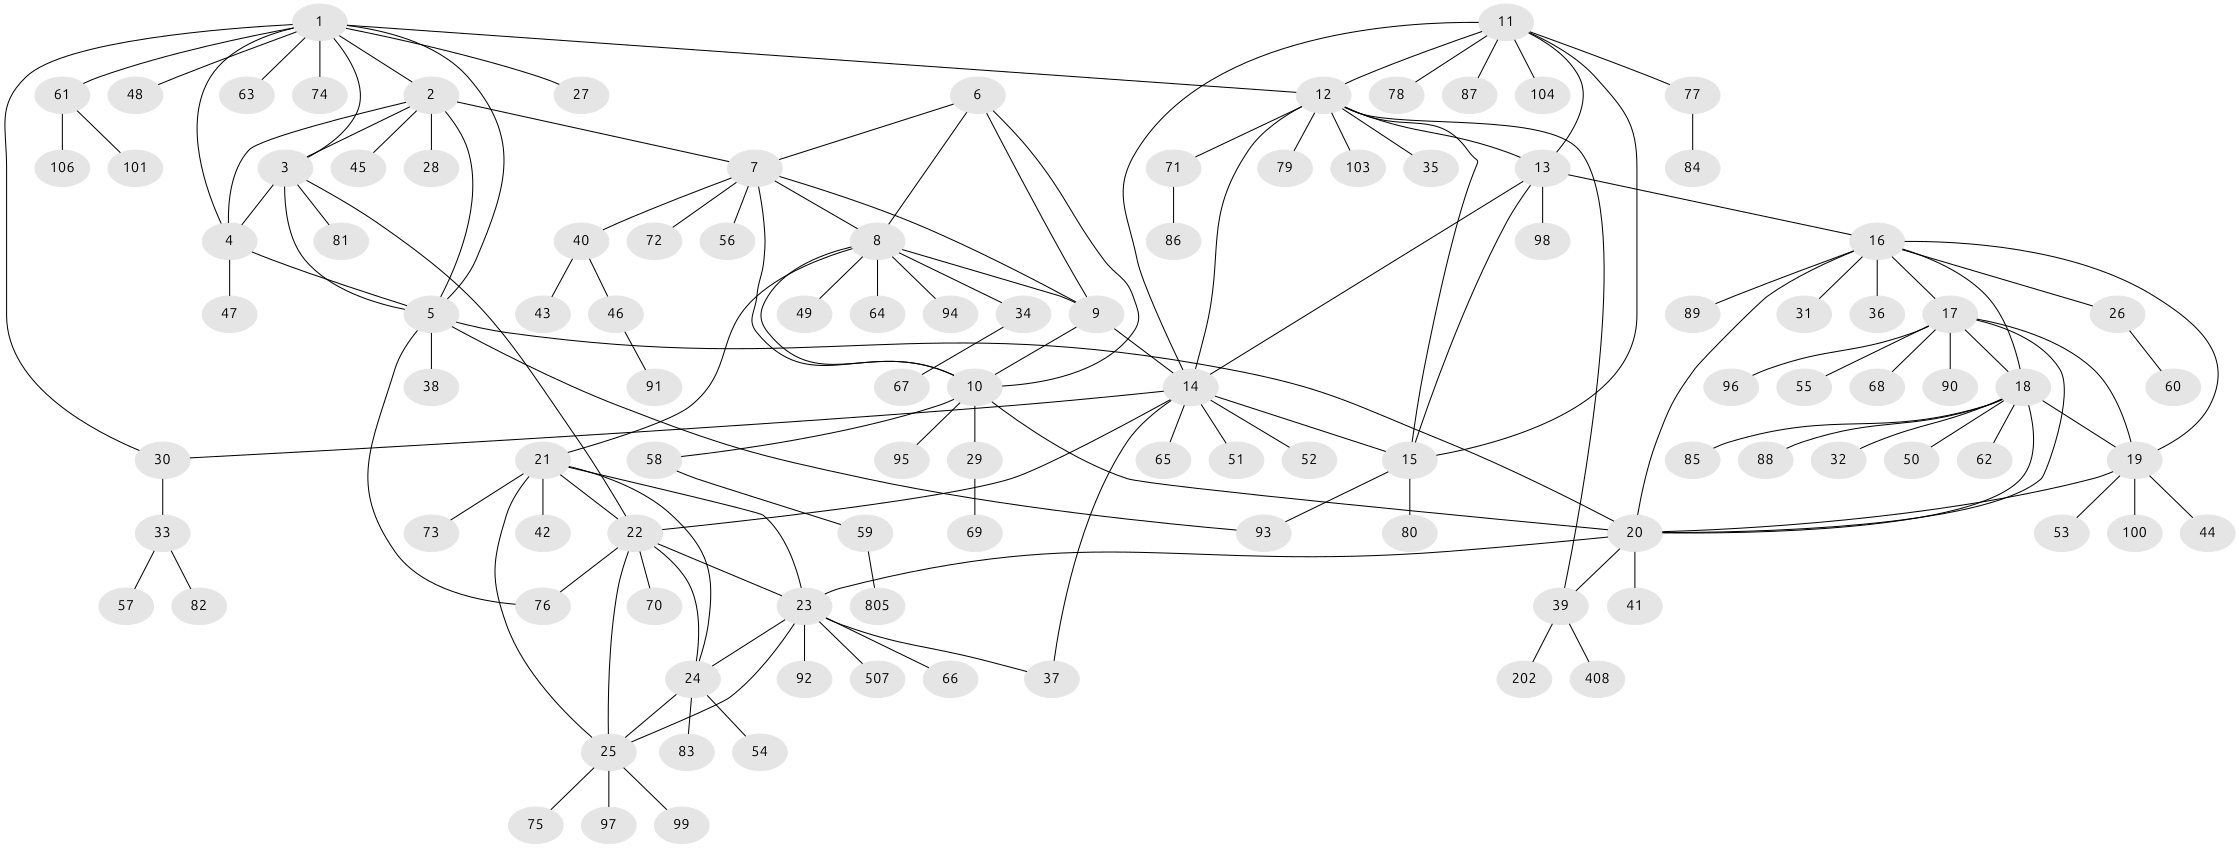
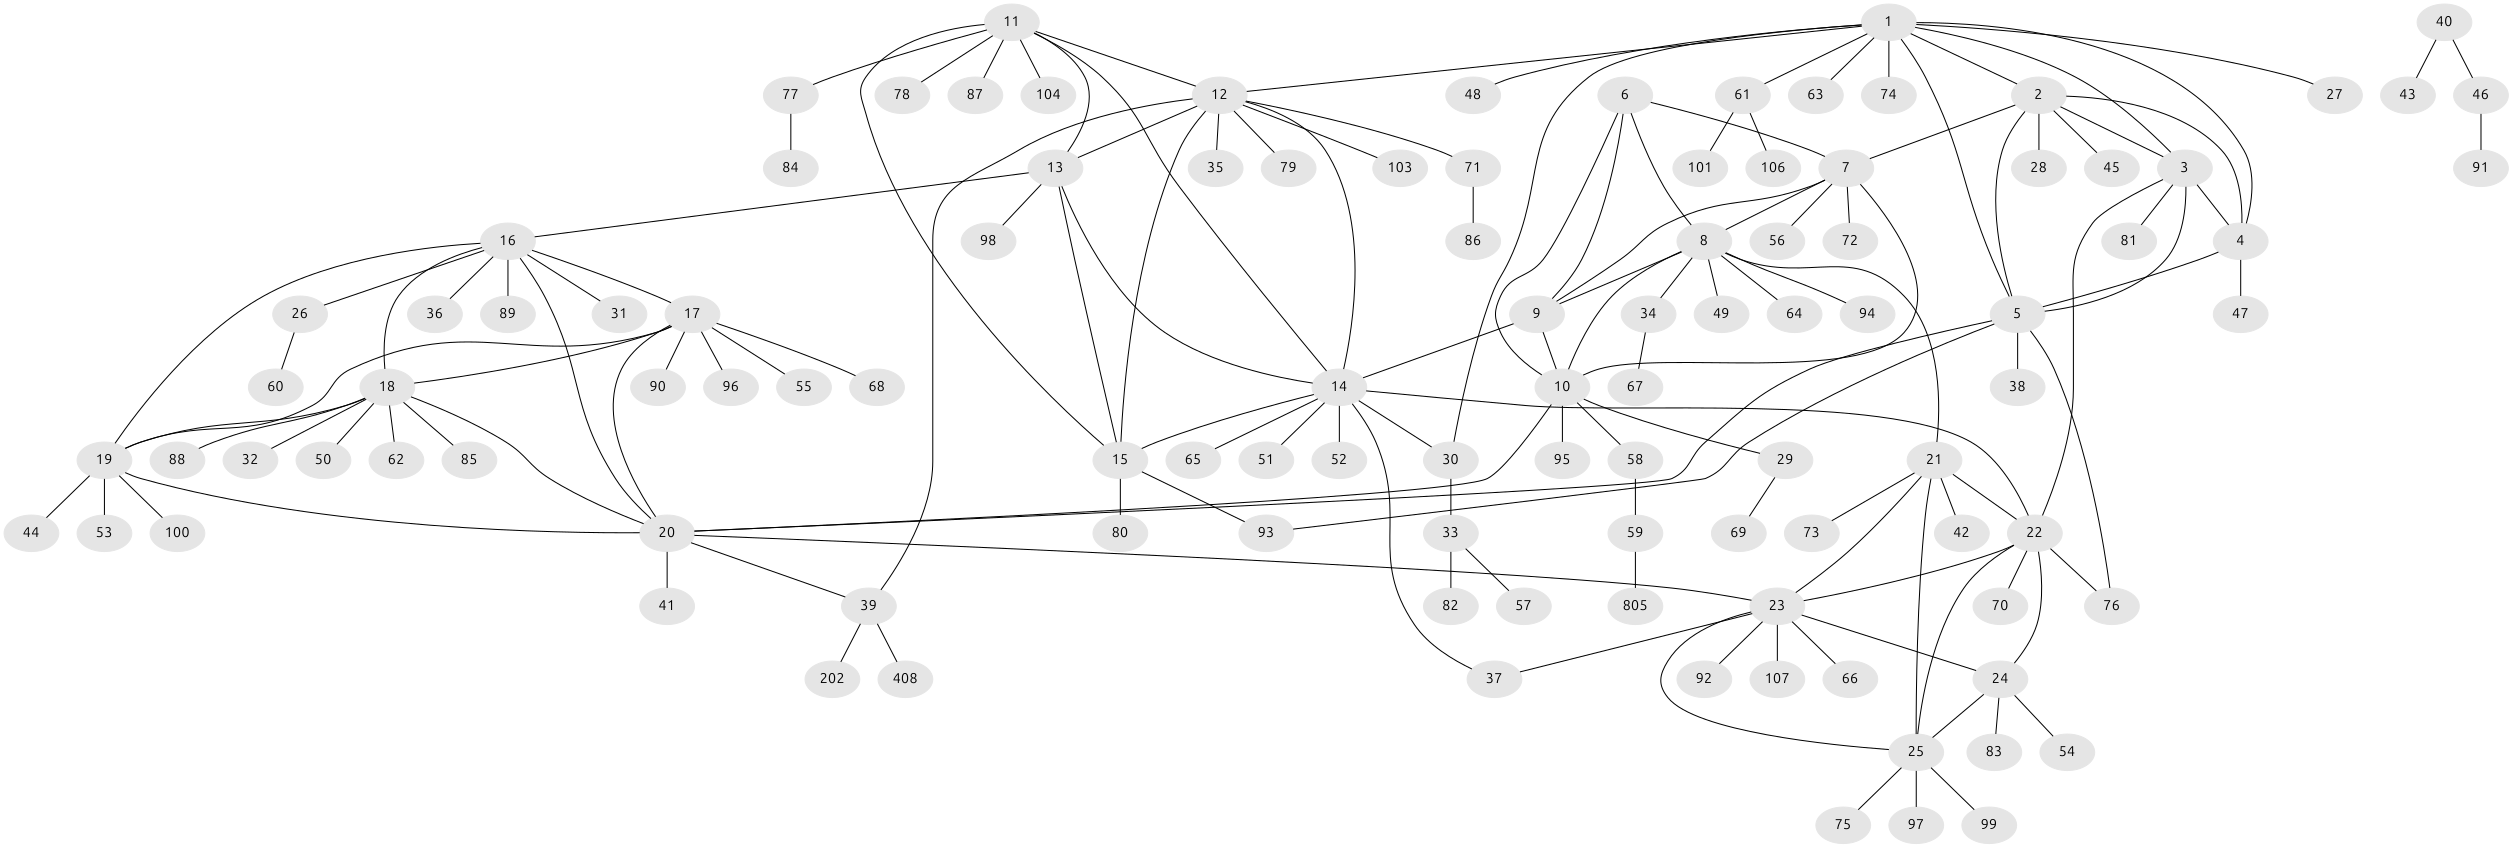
edge "7" -- "40": removed
edge "21" -- "24": removed
node "507": label "507" -> "107"
